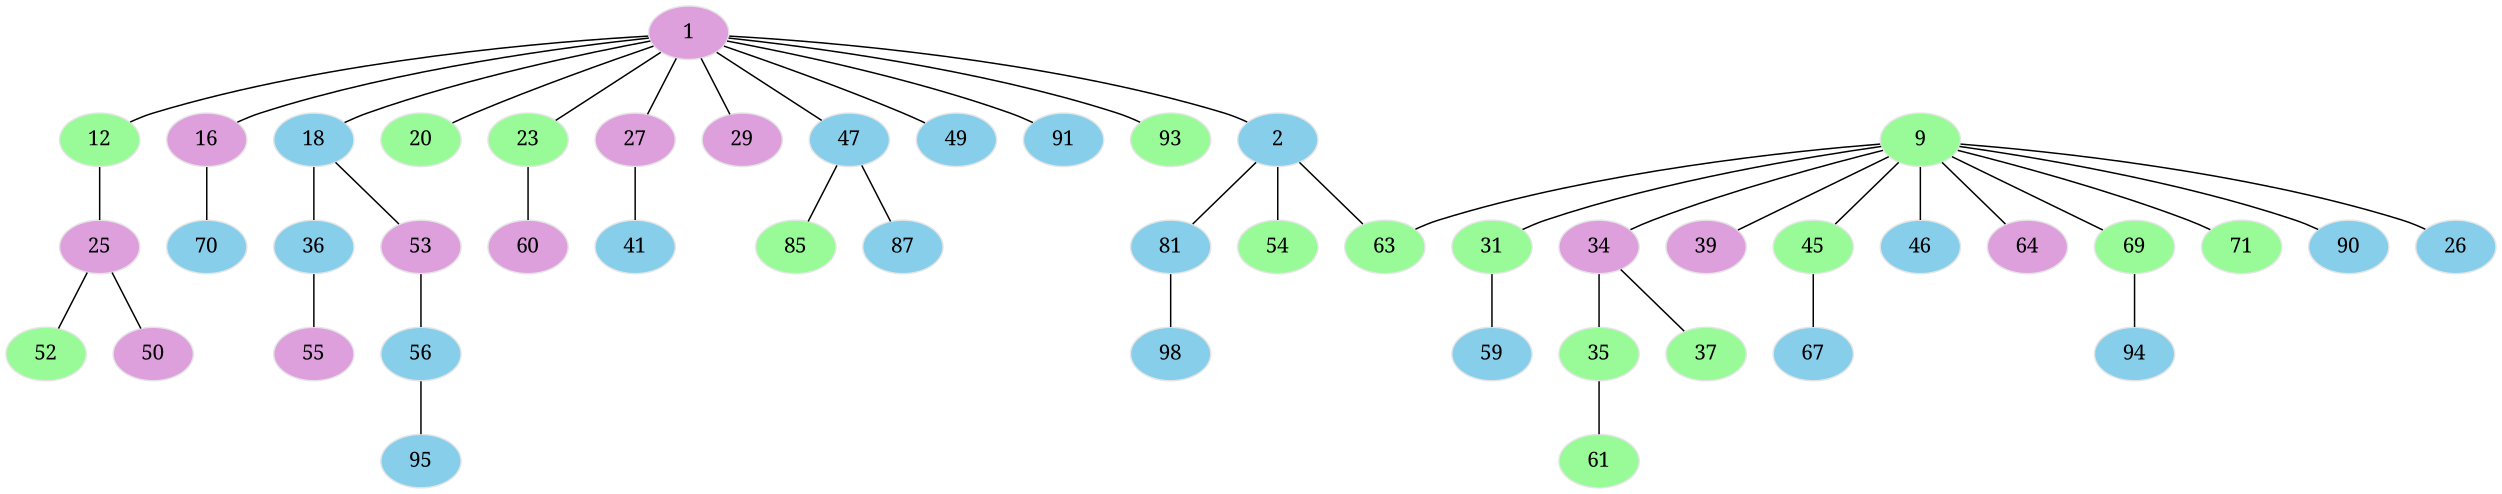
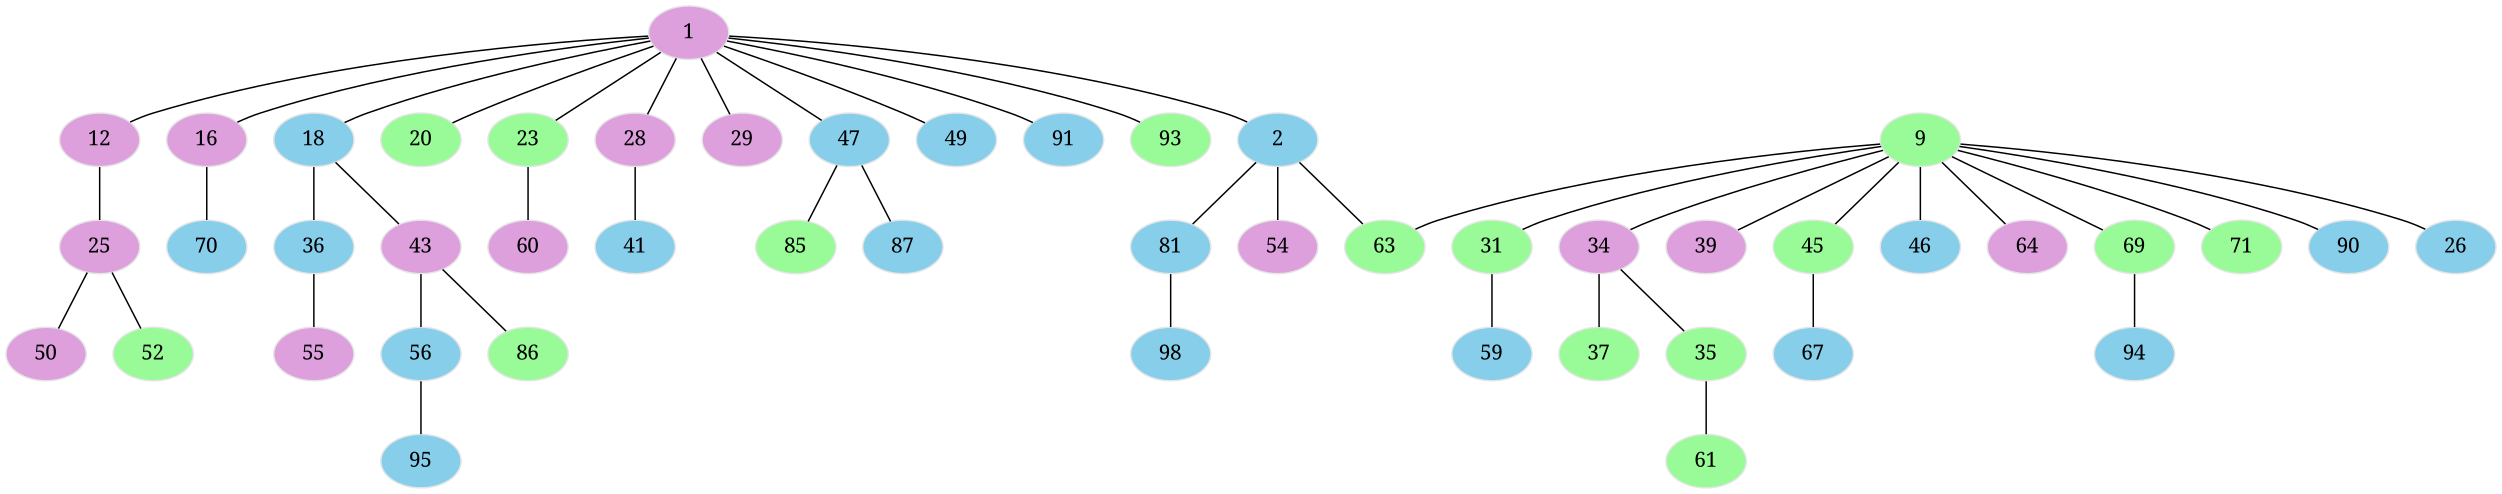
node "12": fillcolor palegreen -> plum
node "27": label "27" -> "28"
node "53": label "53" -> "43"
node "54": fillcolor palegreen -> plum
node "86": added
